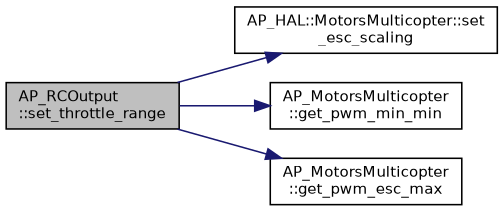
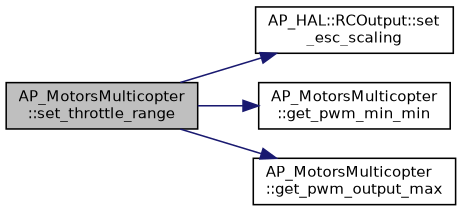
node "AP_HAL::MotorsMulticopter::set _esc_scaling": label "AP_HAL::MotorsMulticopter::set _esc_scaling" -> "AP_HAL::RCOutput::set _esc_scaling"
node "AP_RCOutput ::set_throttle_range": label "AP_RCOutput ::set_throttle_range" -> "AP_MotorsMulticopter ::set_throttle_range"
node "AP_MotorsMulticopter ::get_pwm_esc_max": label "AP_MotorsMulticopter ::get_pwm_esc_max" -> "AP_MotorsMulticopter ::get_pwm_output_max"
